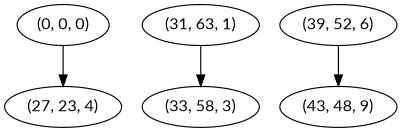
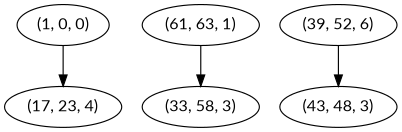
node "(0, 0, 0)": label "(0, 0, 0)" -> "(1, 0, 0)"
node "(31, 63, 1)": label "(31, 63, 1)" -> "(61, 63, 1)"
node "(27, 23, 4)": label "(27, 23, 4)" -> "(17, 23, 4)"
node "(43, 48, 9)": label "(43, 48, 9)" -> "(43, 48, 3)"
